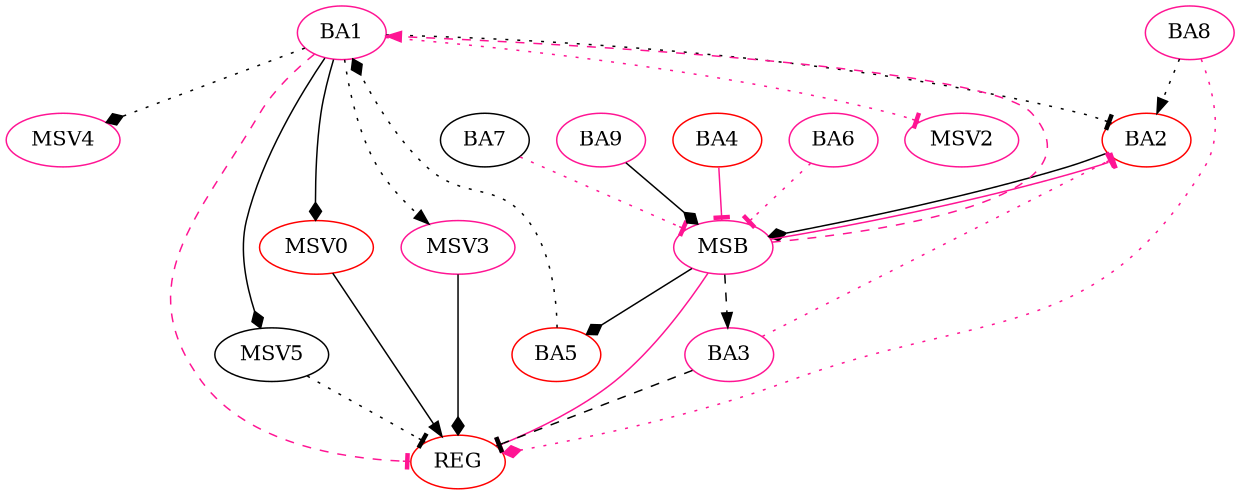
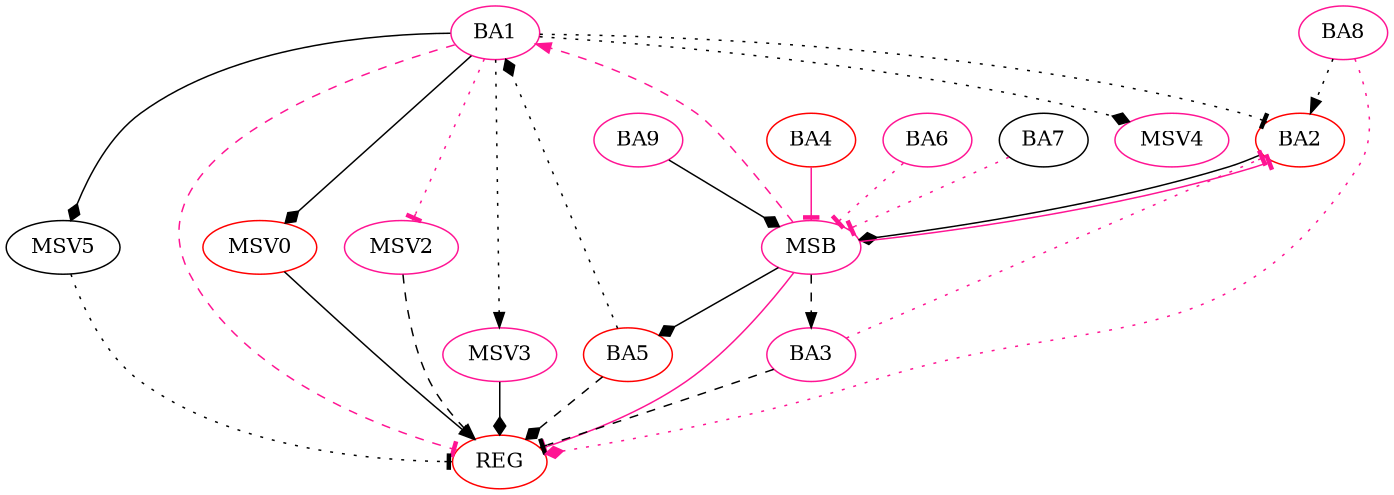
edge "MSV2" -> "REG": added
edge "BA5" -> "REG": added
